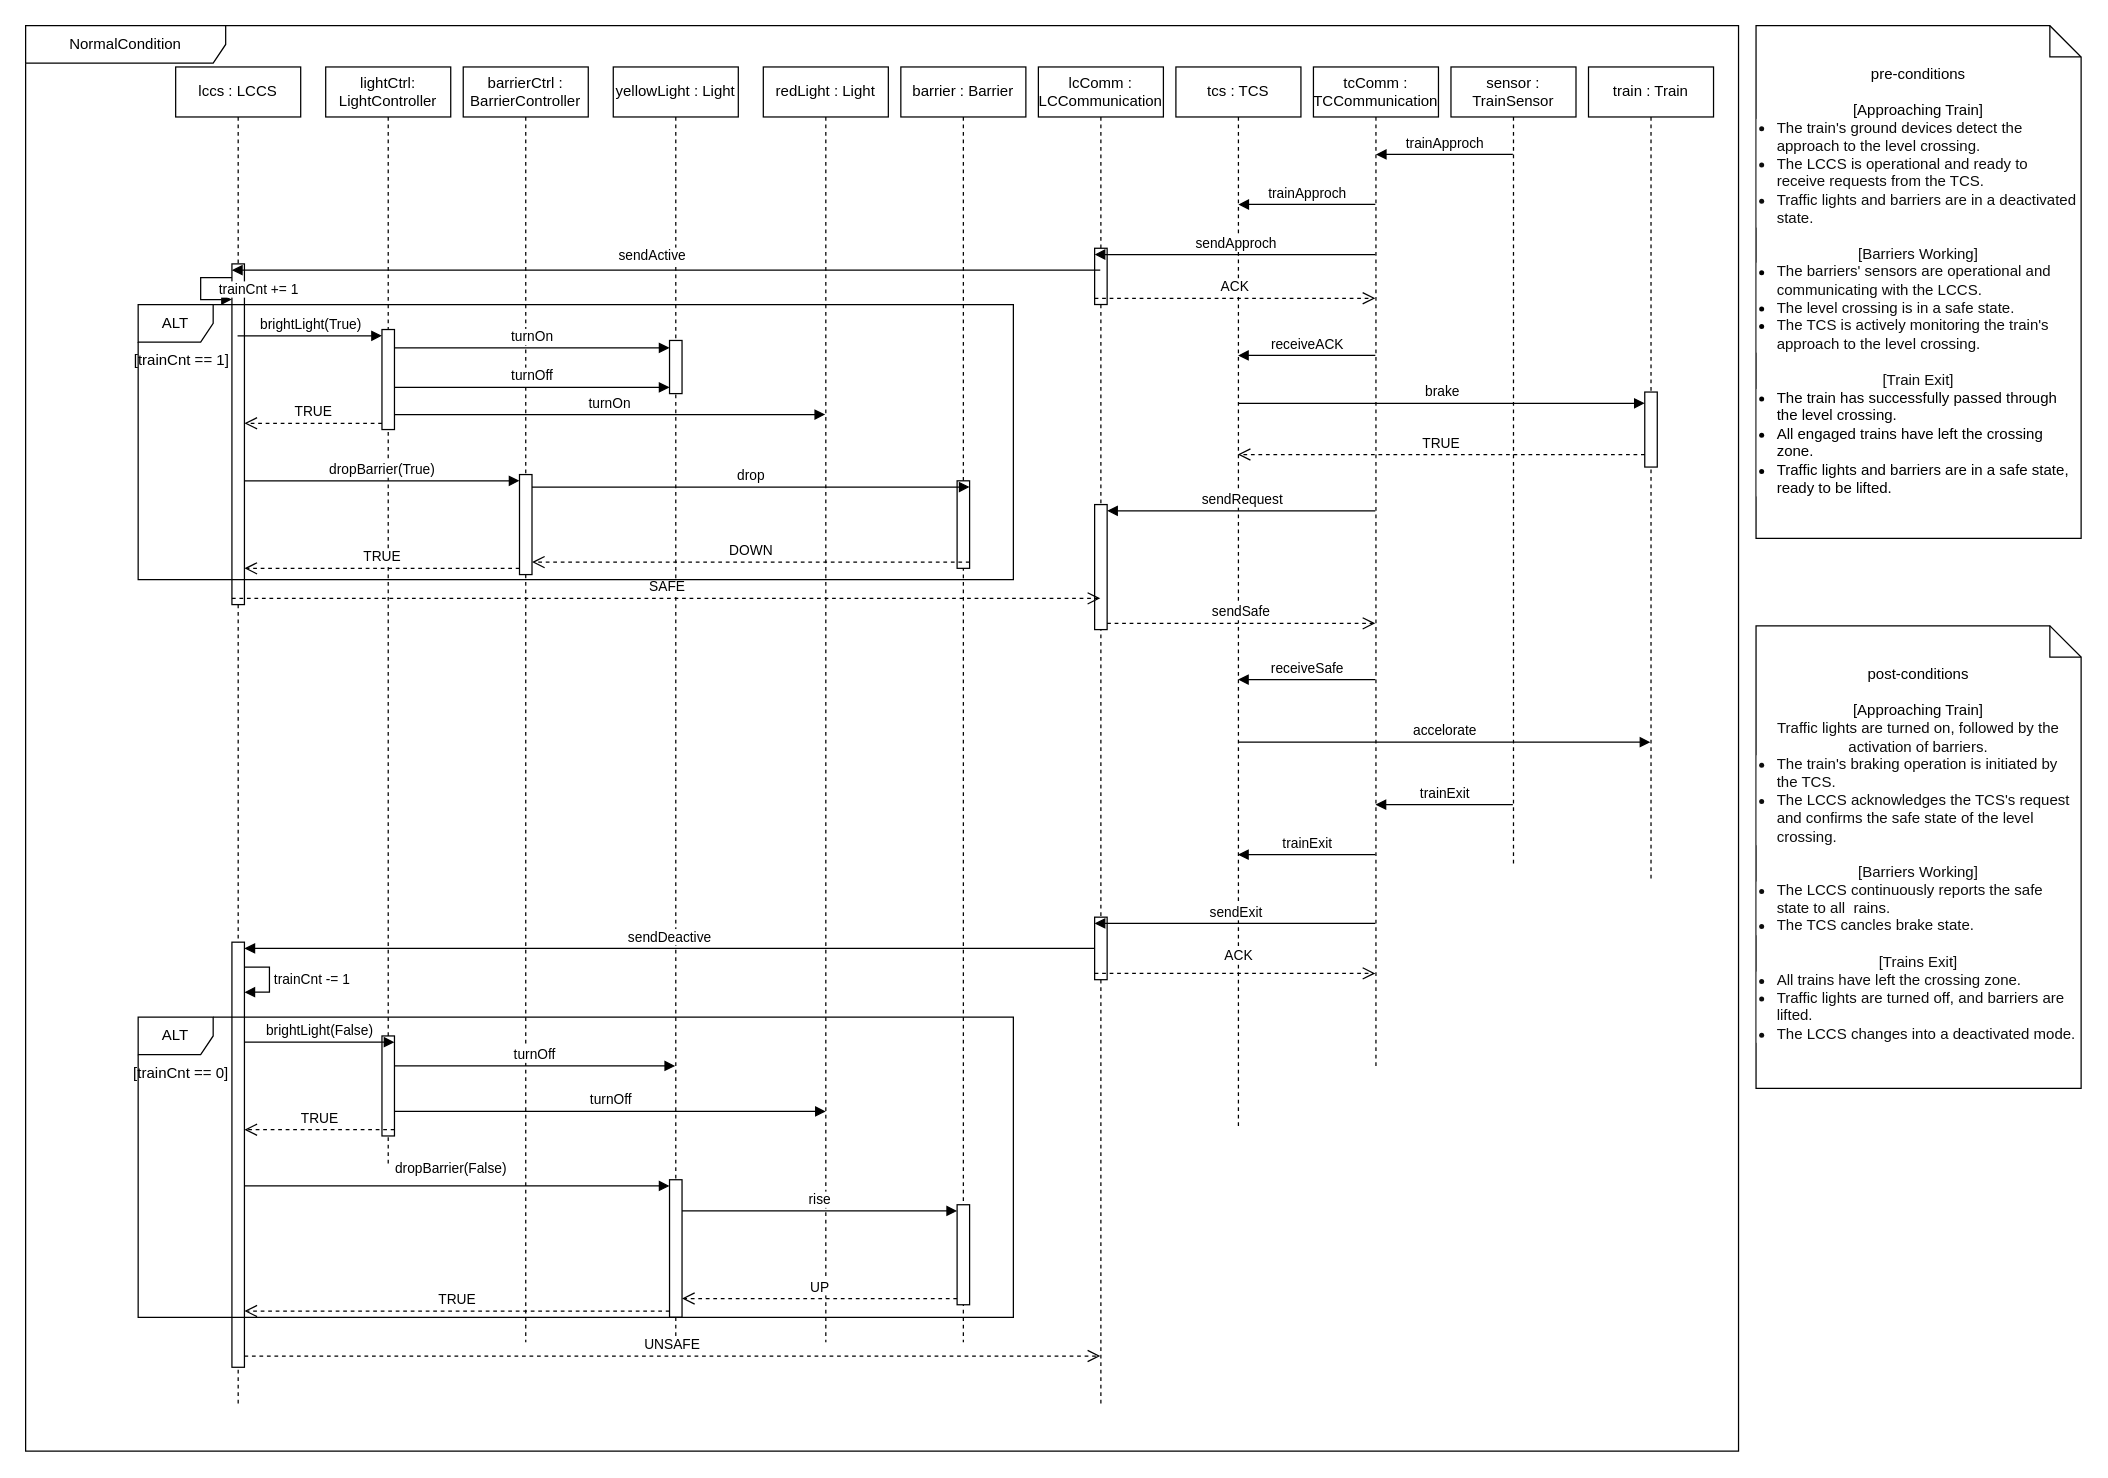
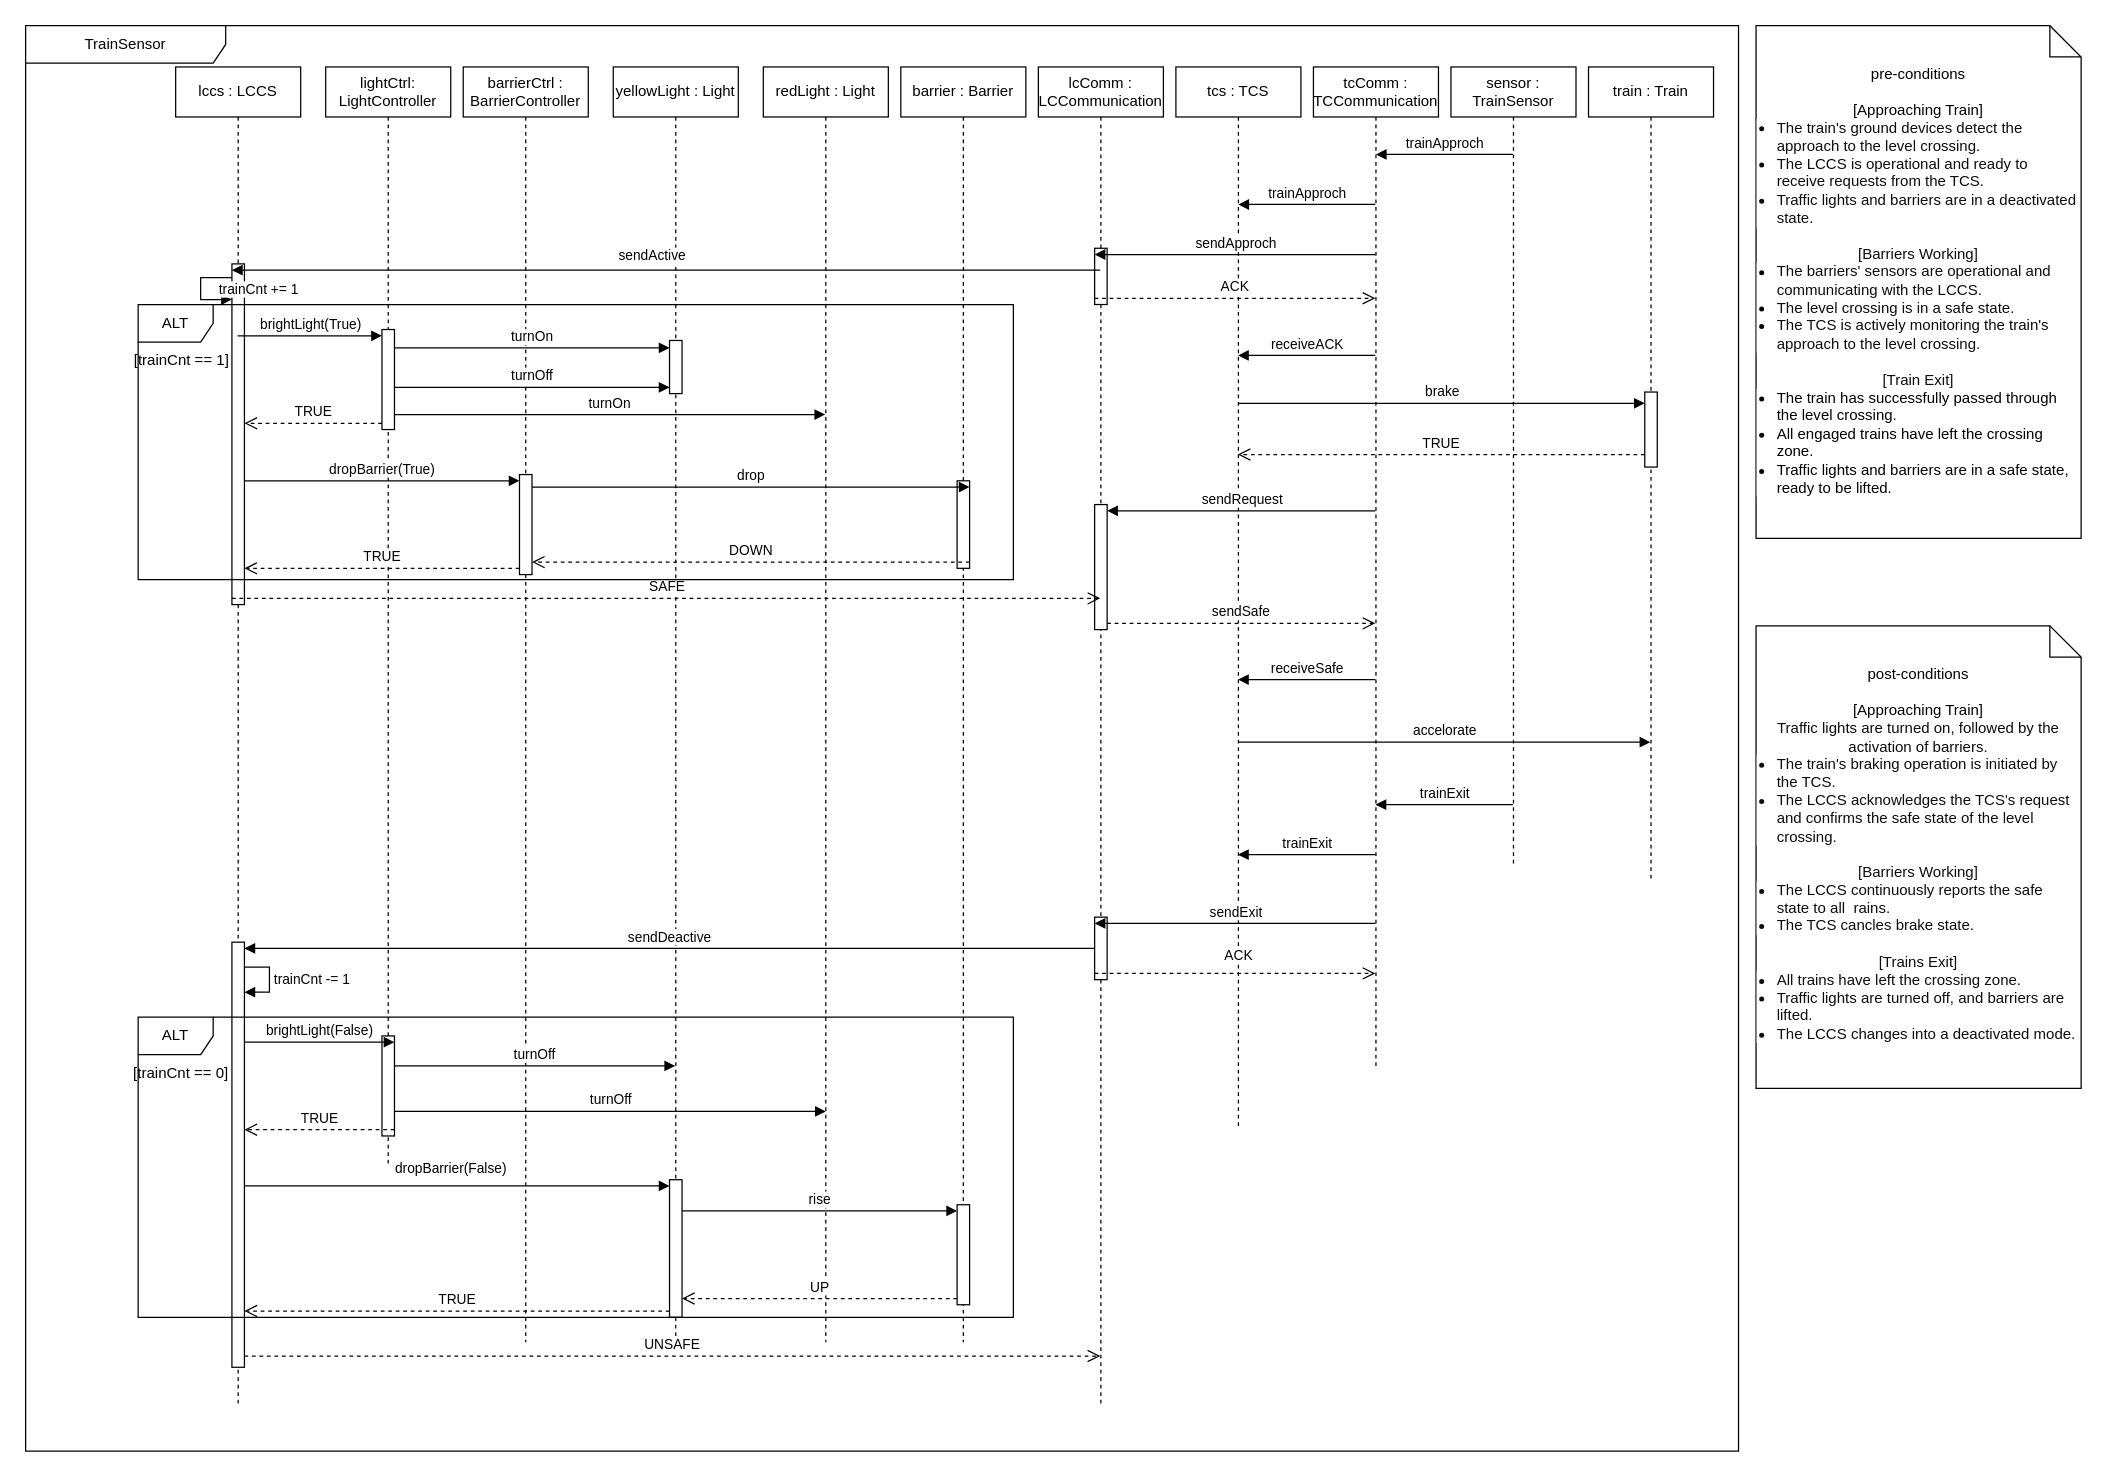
node "NormalCondition": label "NormalCondition" -> "TrainSensor"
